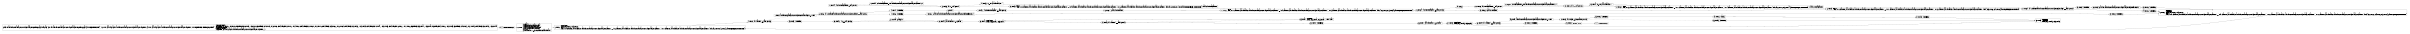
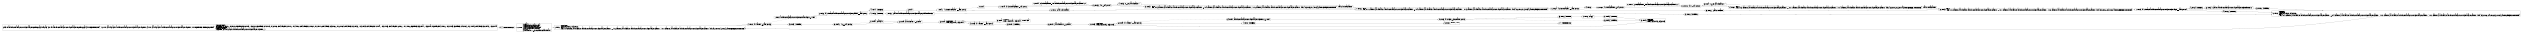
node "10: 0x0047": added
